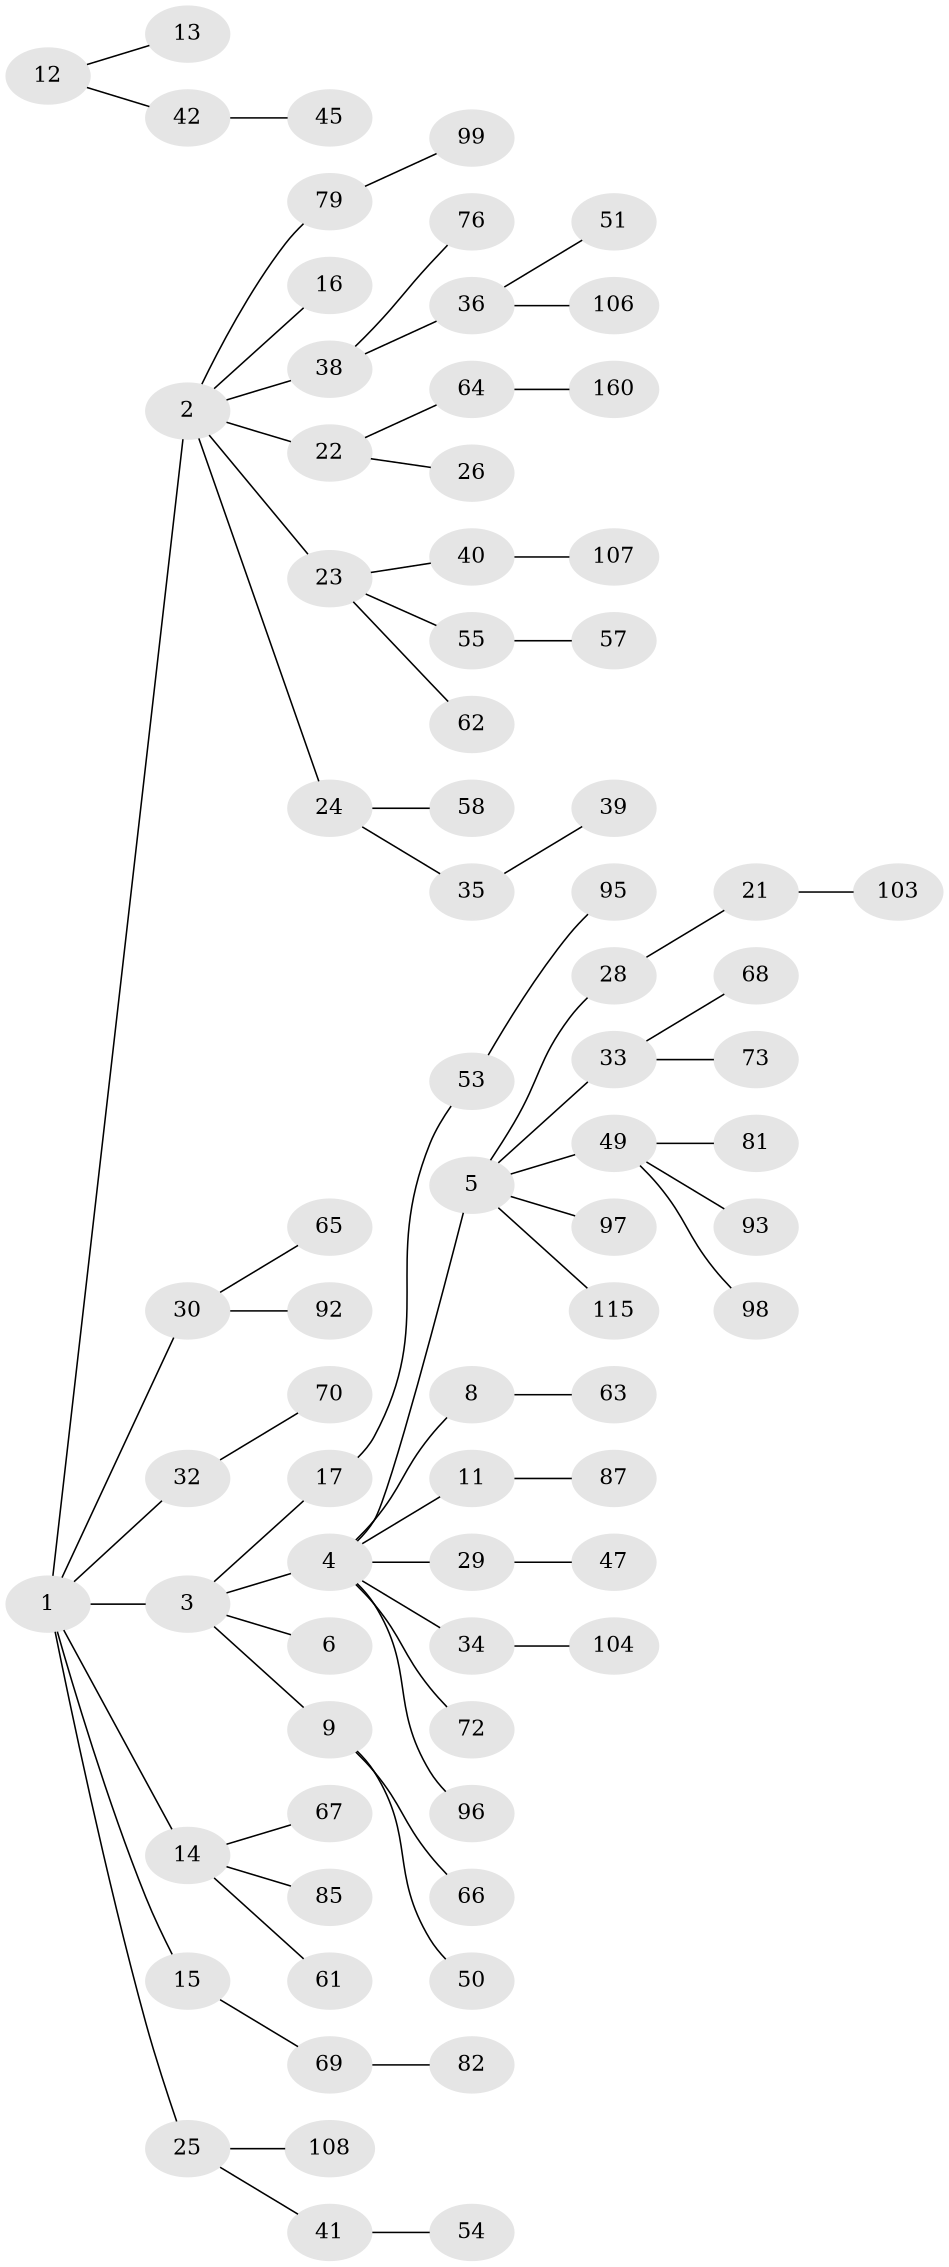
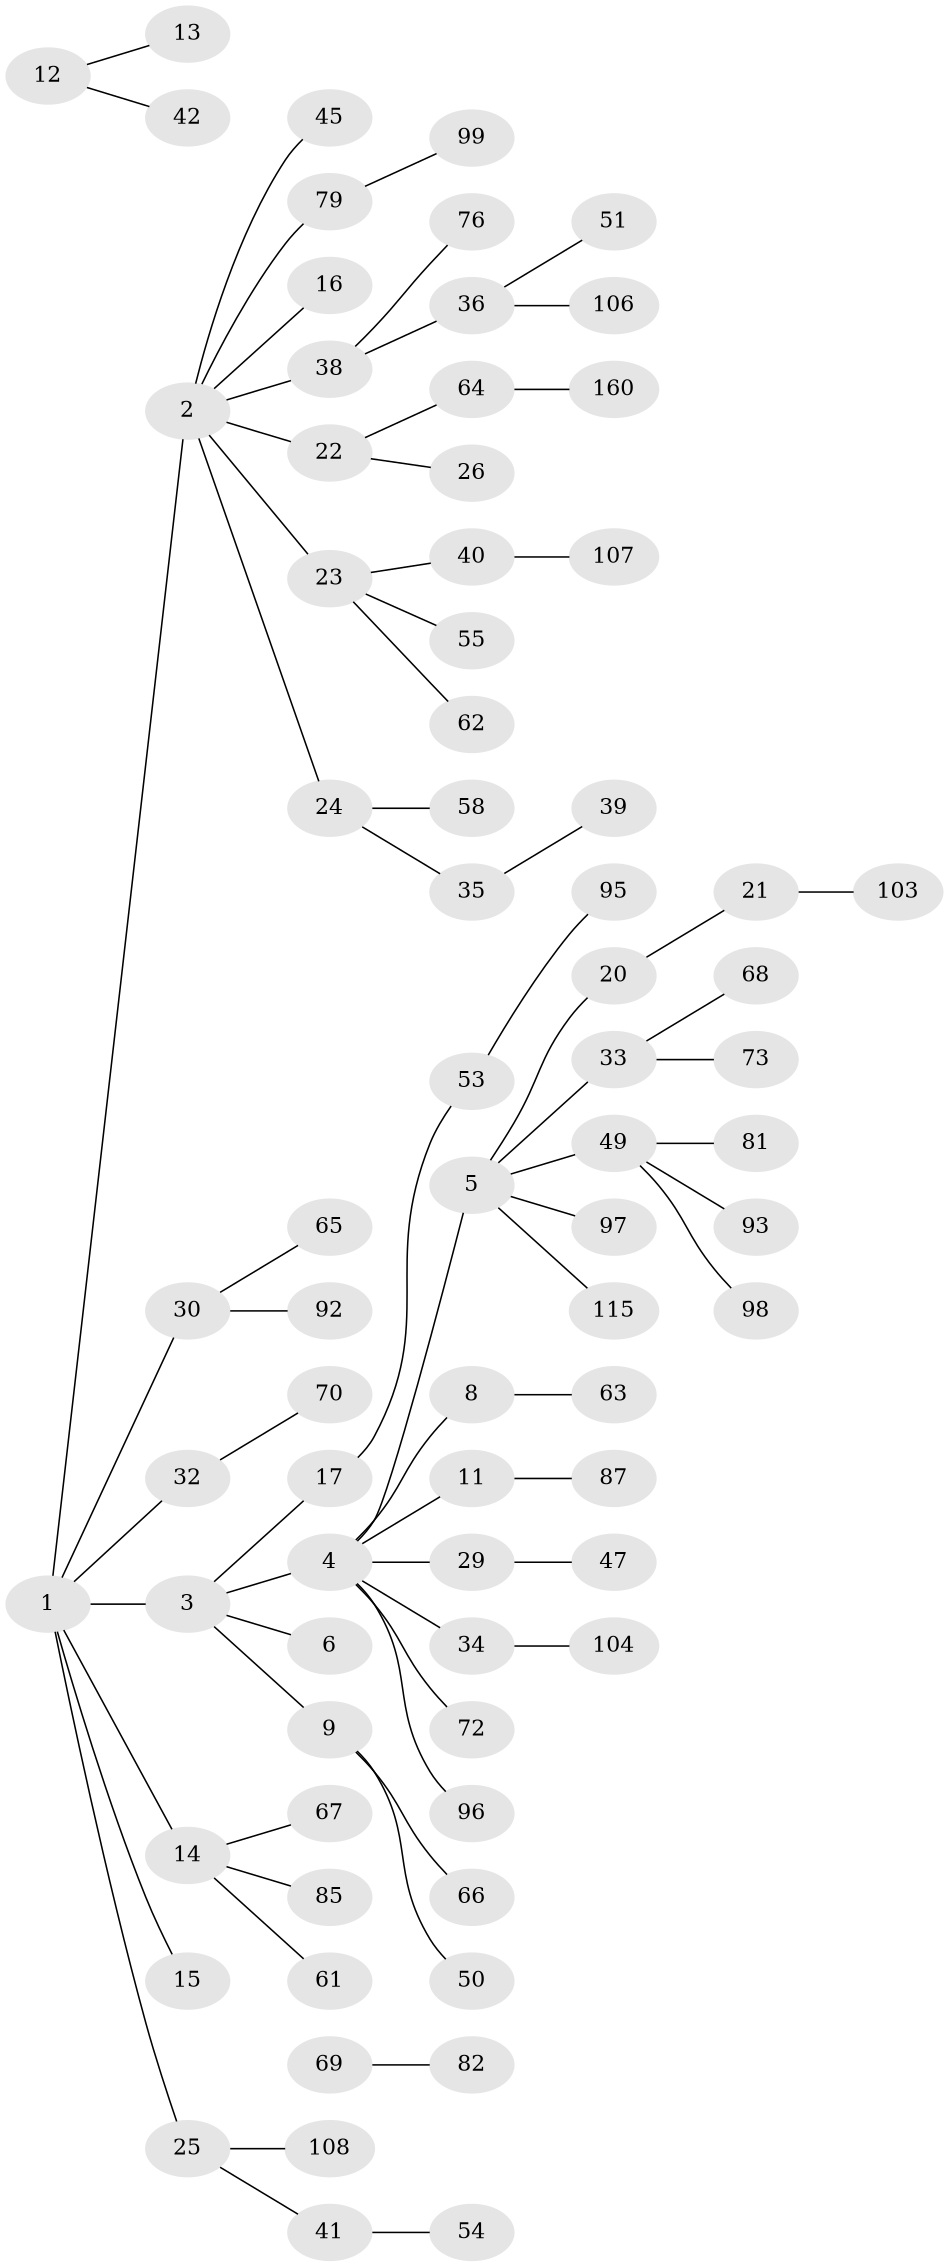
edge "42" -- "45": now "2" -- "45"
node "57": removed
node "28": label "28" -> "20"
edge "15" -- "69": removed
